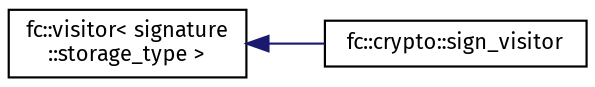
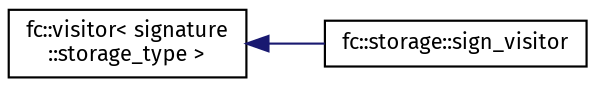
node "fc::crypto::sign_visitor": label "fc::crypto::sign_visitor" -> "fc::storage::sign_visitor"
